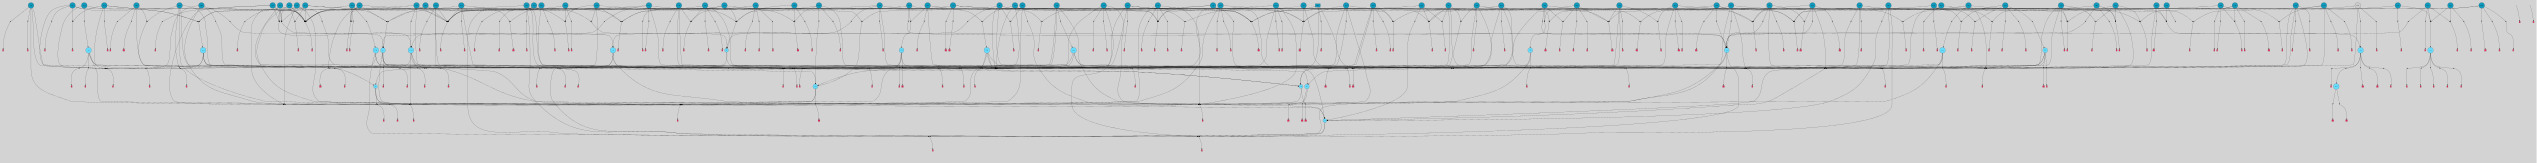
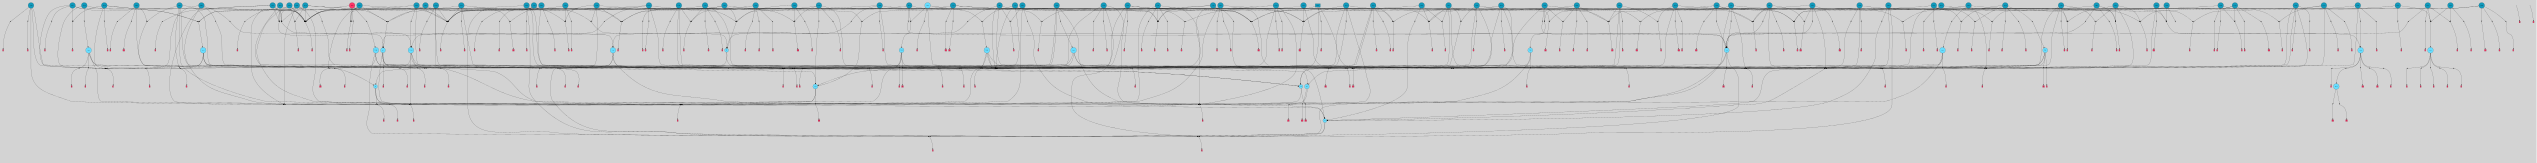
node "T366": fillcolor #1199bb -> #ff3366
node "T357": fillcolor #1199bb -> #66ddff
node "T348": fillcolor #cccccc -> #1199bb
